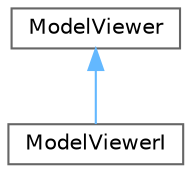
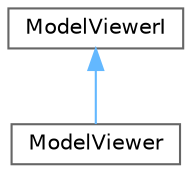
edge "ModelViewerI" -> "ModelViewer": reversed
